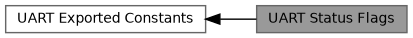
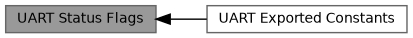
edge "UART Status Flags" -> "UART Exported Constants": reversed
